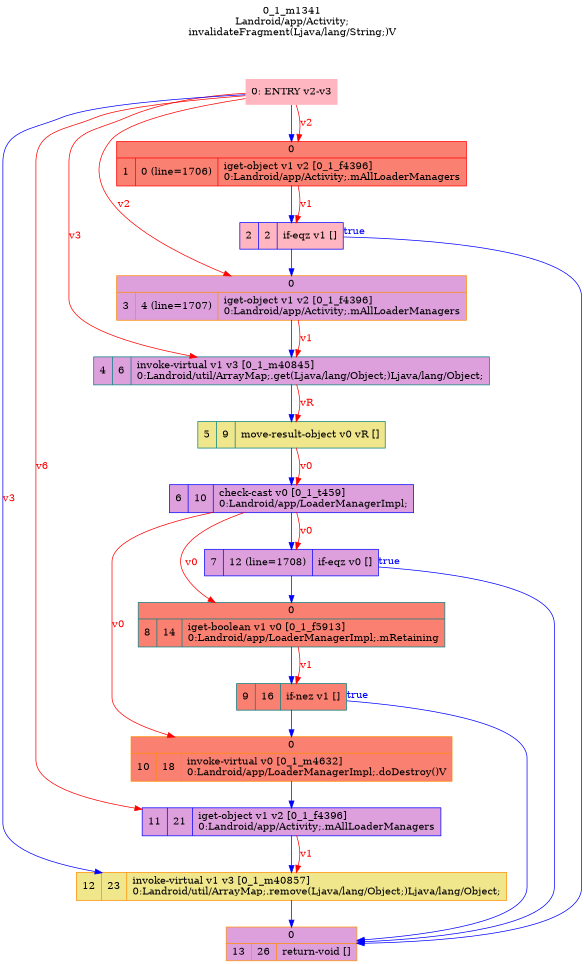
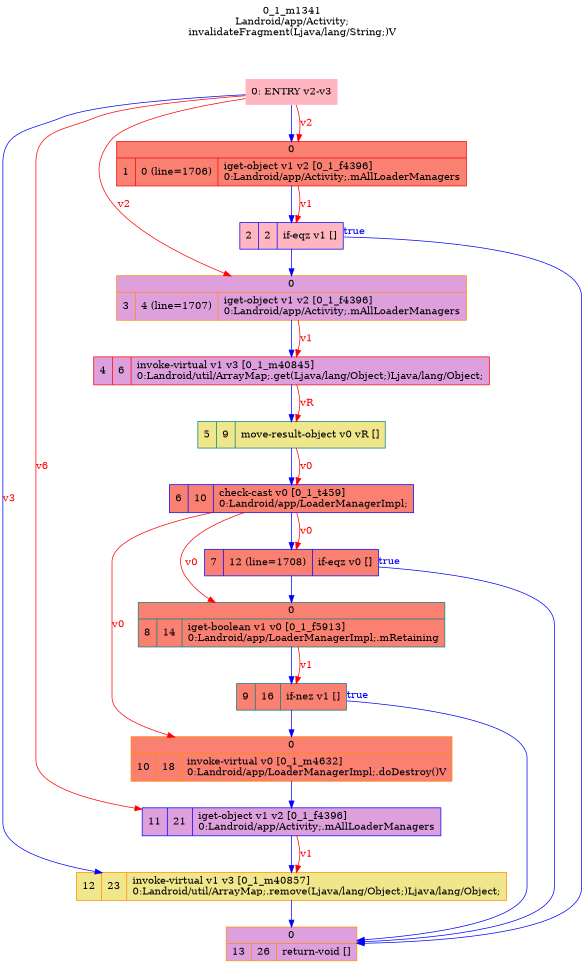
edge "0: ENTRY v2-v3" -> "4": removed, label "v3"
node "4": color teal -> red
node "6": fillcolor plum -> salmon
node "7": fillcolor plum -> salmon
